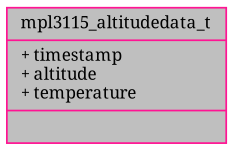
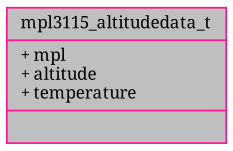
node "mpl3115_altitudedata_t": text "+ timestamp" -> "+ mpl"
